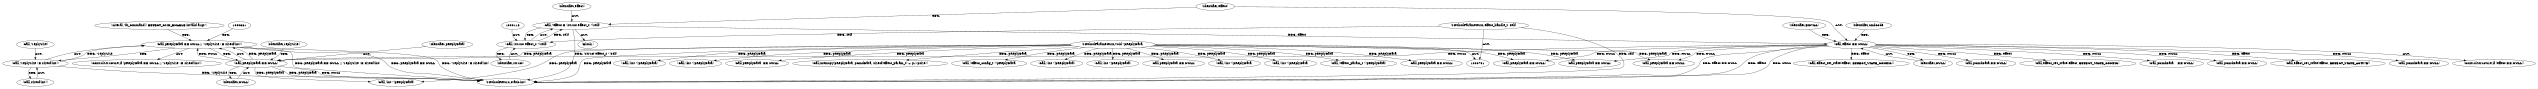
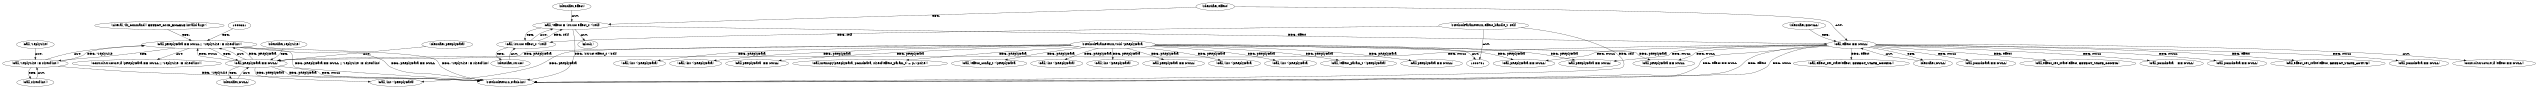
node "1000113": removed
node "(Identifier,cmdCode)": removed
edge "(MethodParameterIn,void *pReplyData)" -> "(MethodReturn,static int)": removed, label "DDG: pReplyData"
